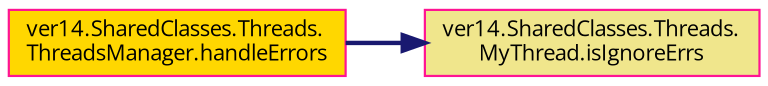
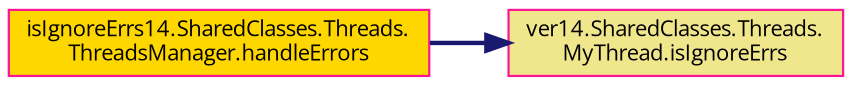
node "ver14.SharedClasses.Threads. ThreadsManager.handleErrors": label "ver14.SharedClasses.Threads. ThreadsManager.handleErrors" -> "isIgnoreErrs14.SharedClasses.Threads. ThreadsManager.handleErrors"
